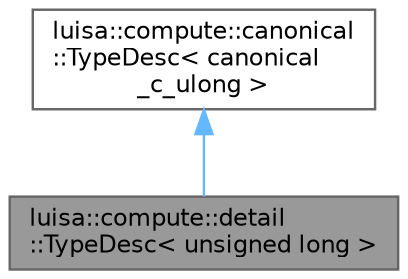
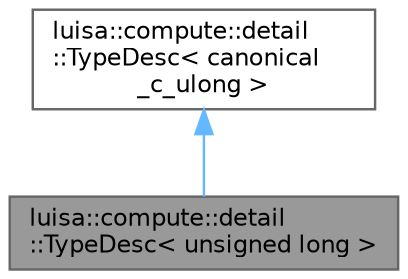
node "luisa::compute::canonical ::TypeDesc< canonical _c_ulong >": label "luisa::compute::canonical ::TypeDesc< canonical _c_ulong >" -> "luisa::compute::detail ::TypeDesc< canonical _c_ulong >"
